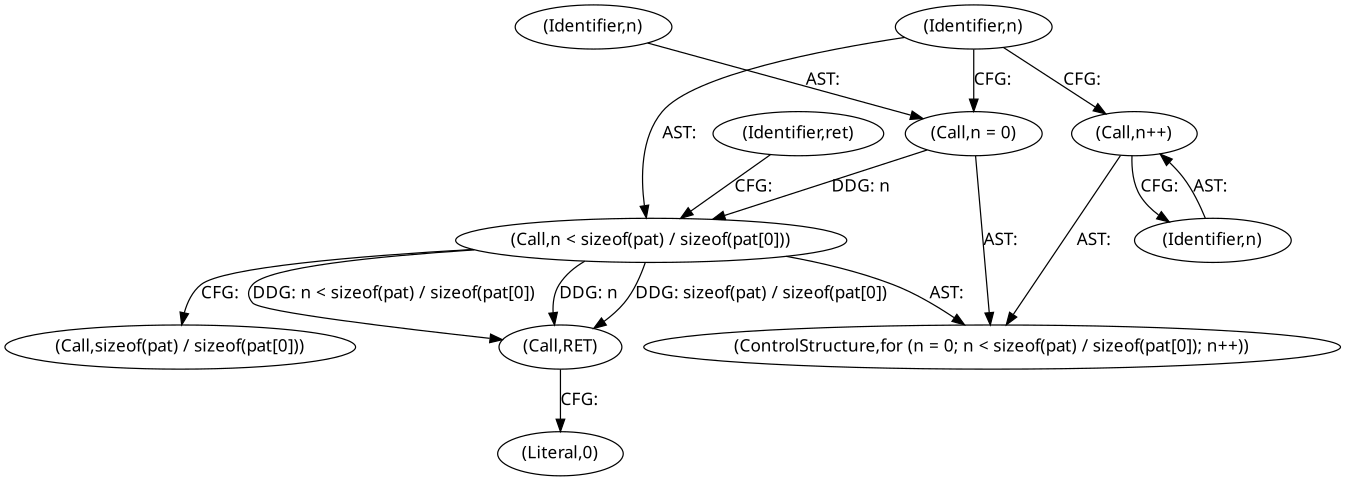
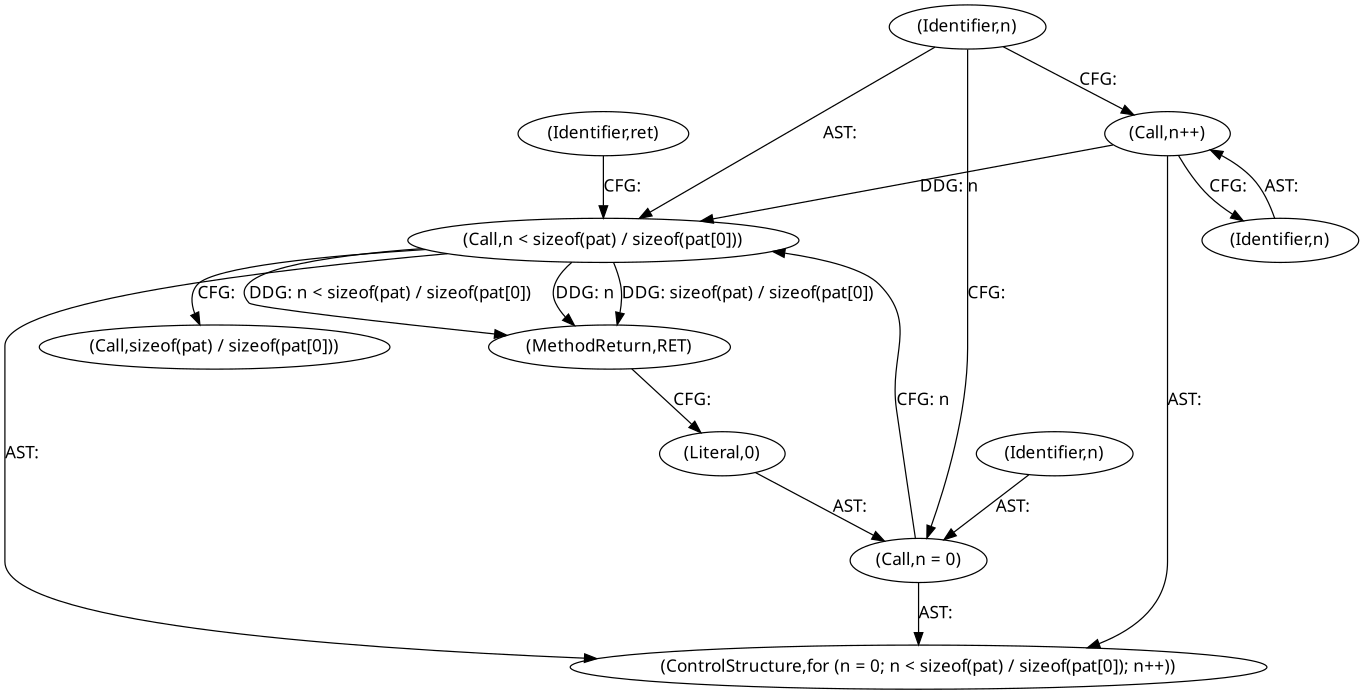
edge "(Call,n++)" -> "(Call,n < sizeof(pat) / sizeof(pat[0]))": added, label "DDG: n"
edge "(Call,n = 0)" -> "(Call,n < sizeof(pat) / sizeof(pat[0]))": label "DDG: n" -> "CFG: n"
node "(Call,RET)": label "(Call,RET)" -> "(MethodReturn,RET)"
edge "(Literal,0)" -> "(Call,n = 0)": added, label "AST:"
